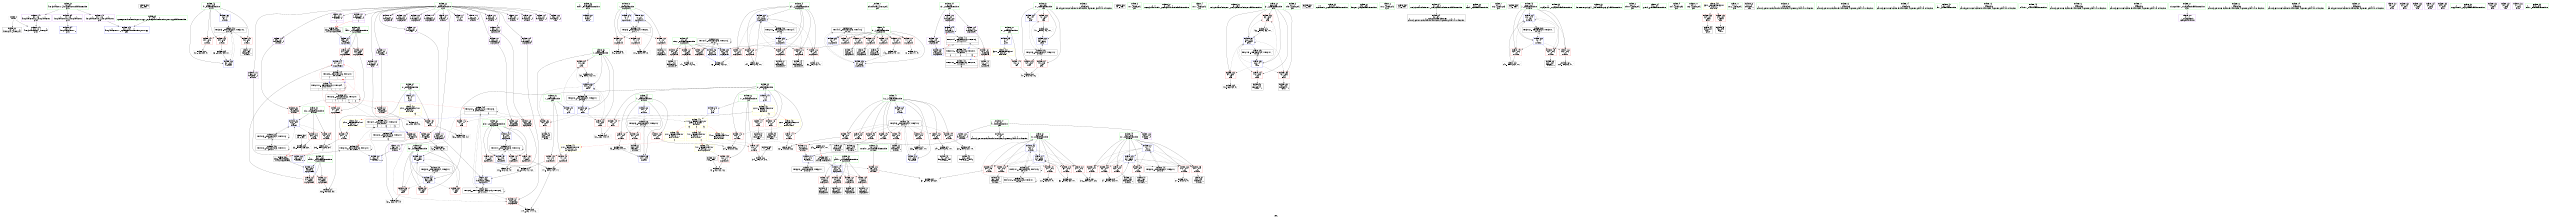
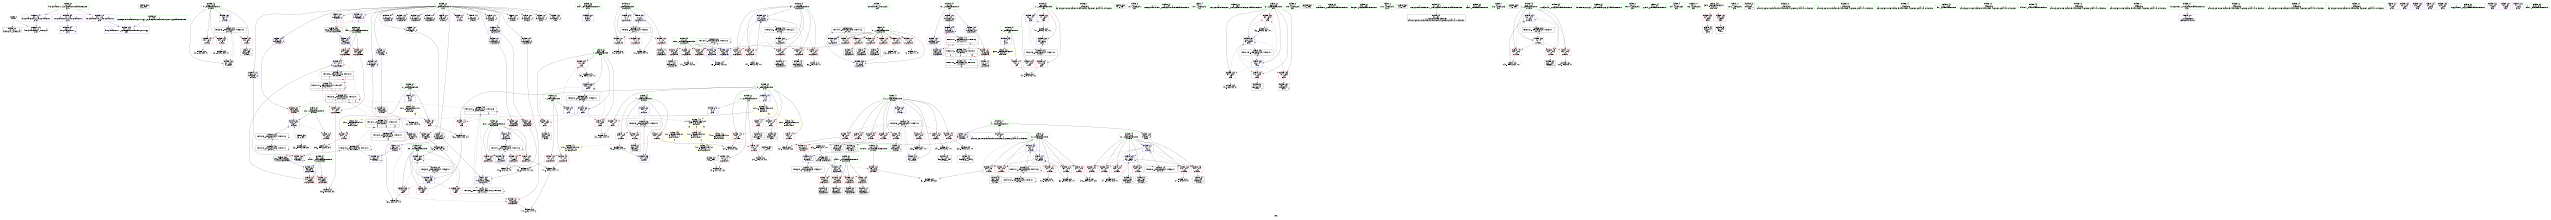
node "NodeID: 46": text "_Z4var" -> "_Z4doitv"
node "NodeID: 210": removed
edge "NodeID: 204" -> "NodeID: 87": now "NodeID: 275" -> "NodeID: 87"
